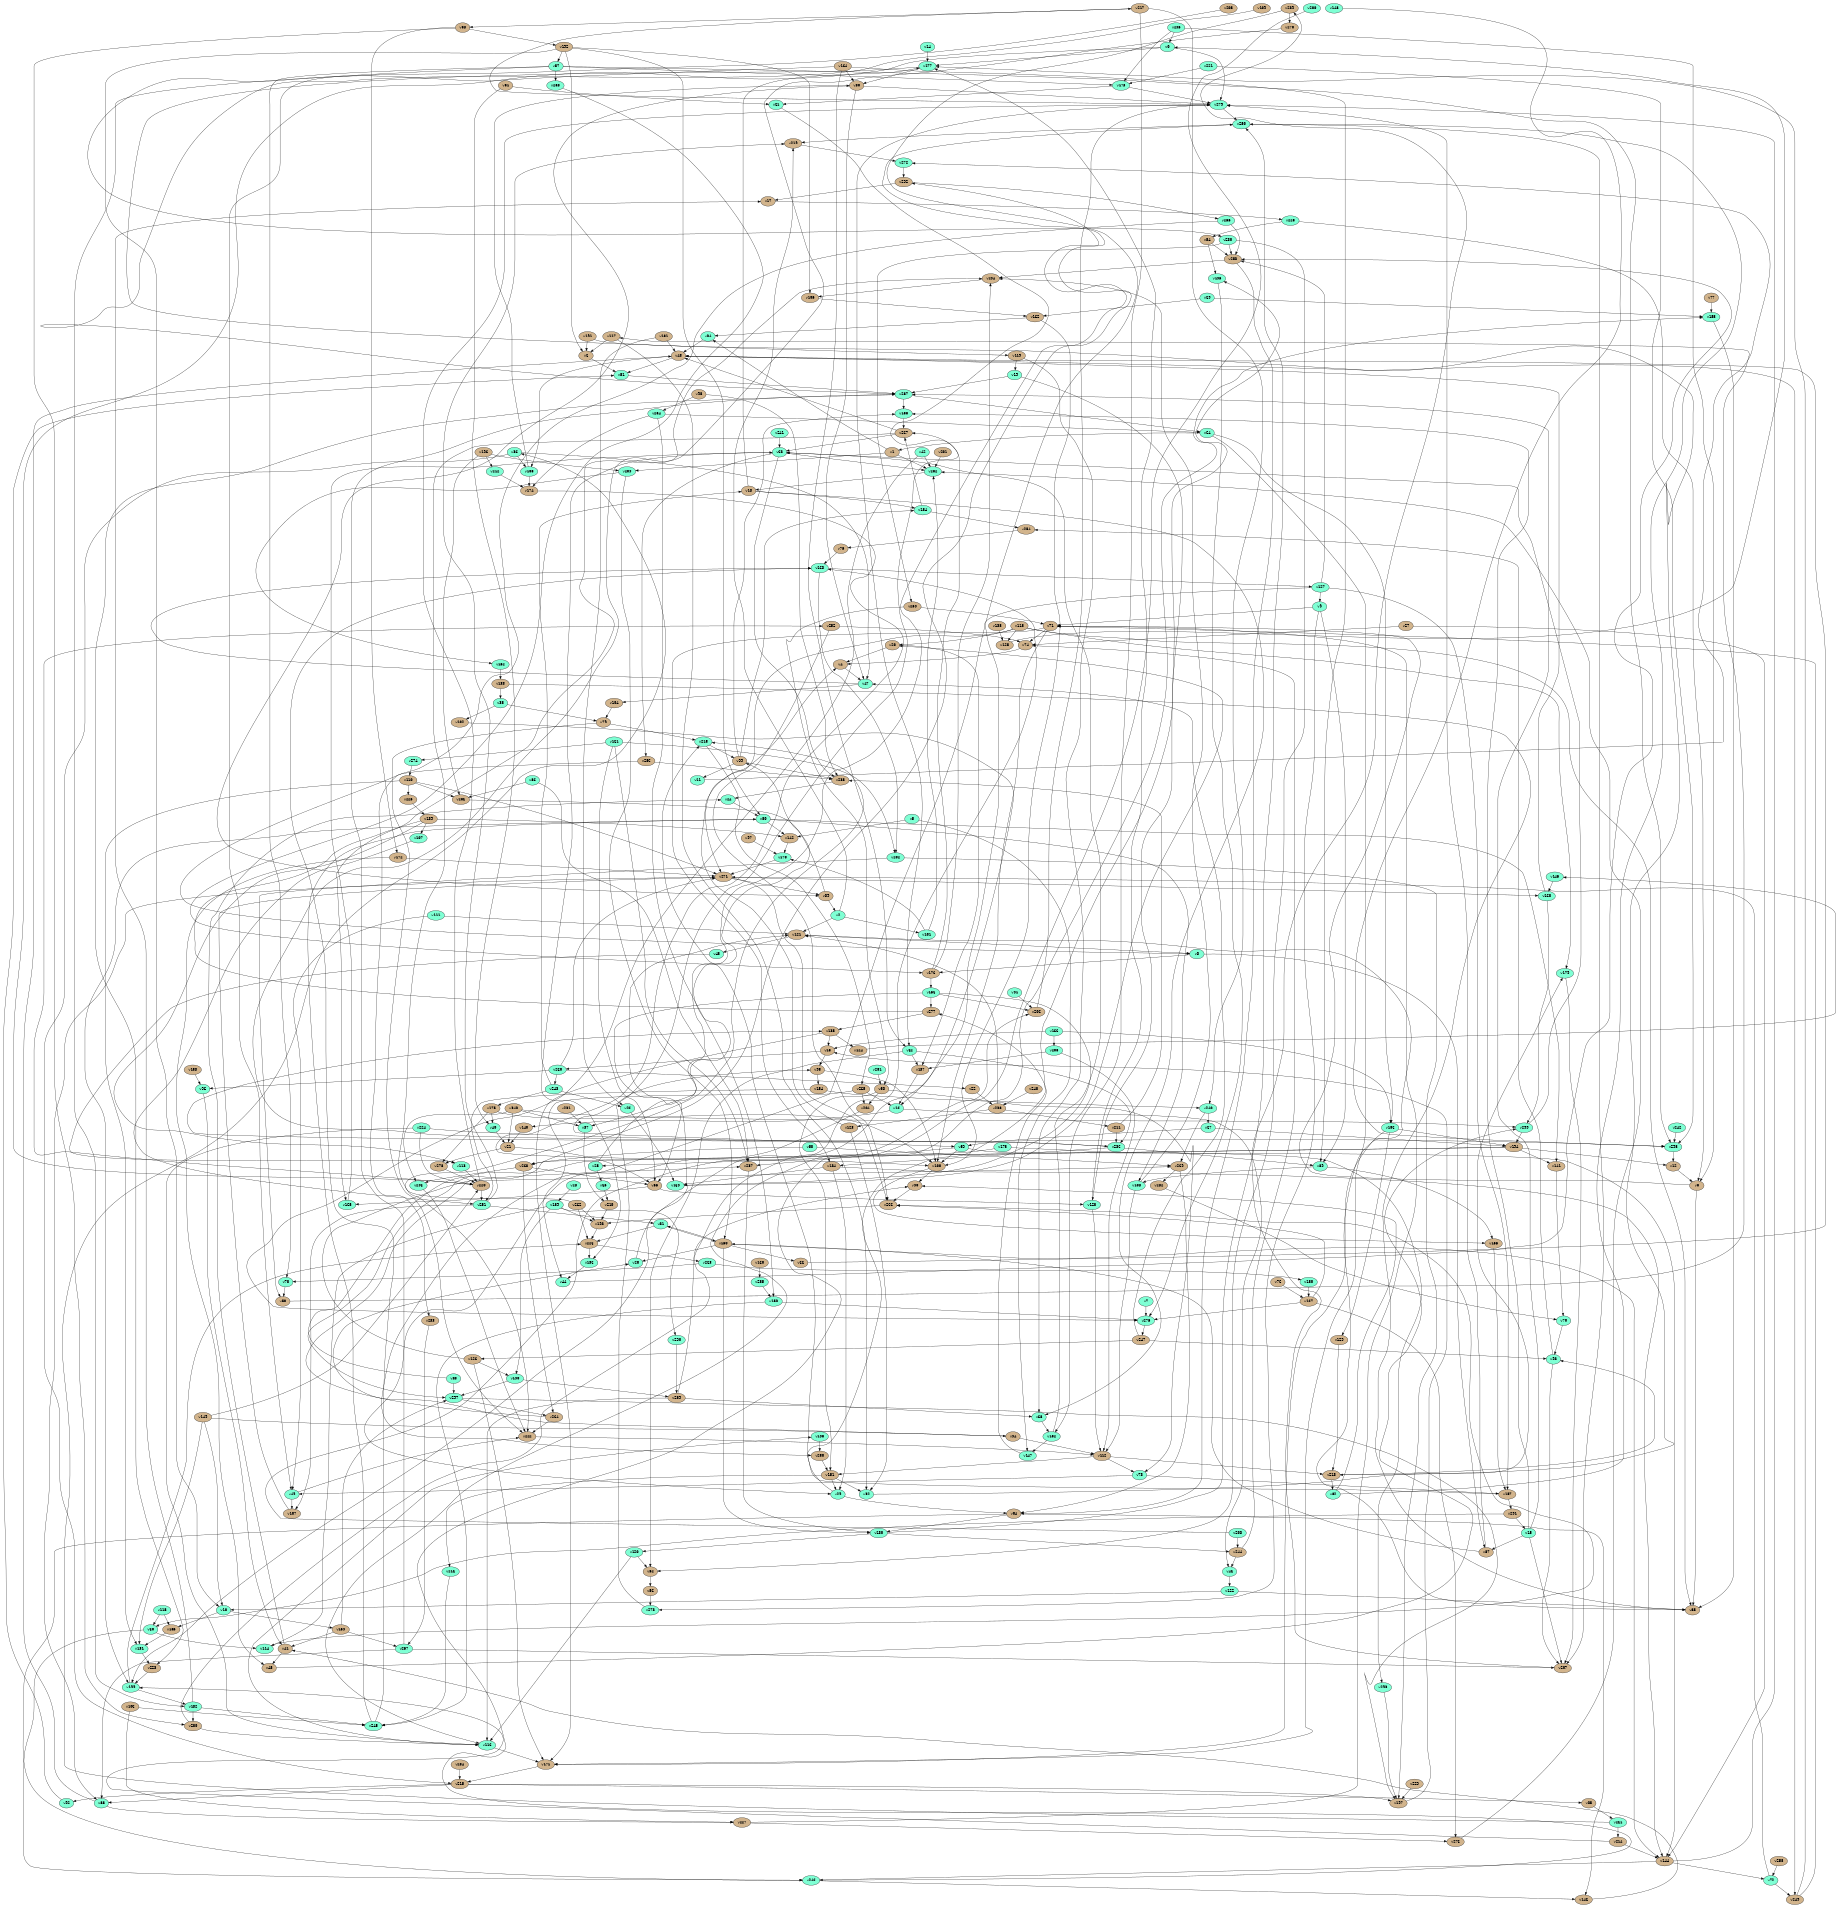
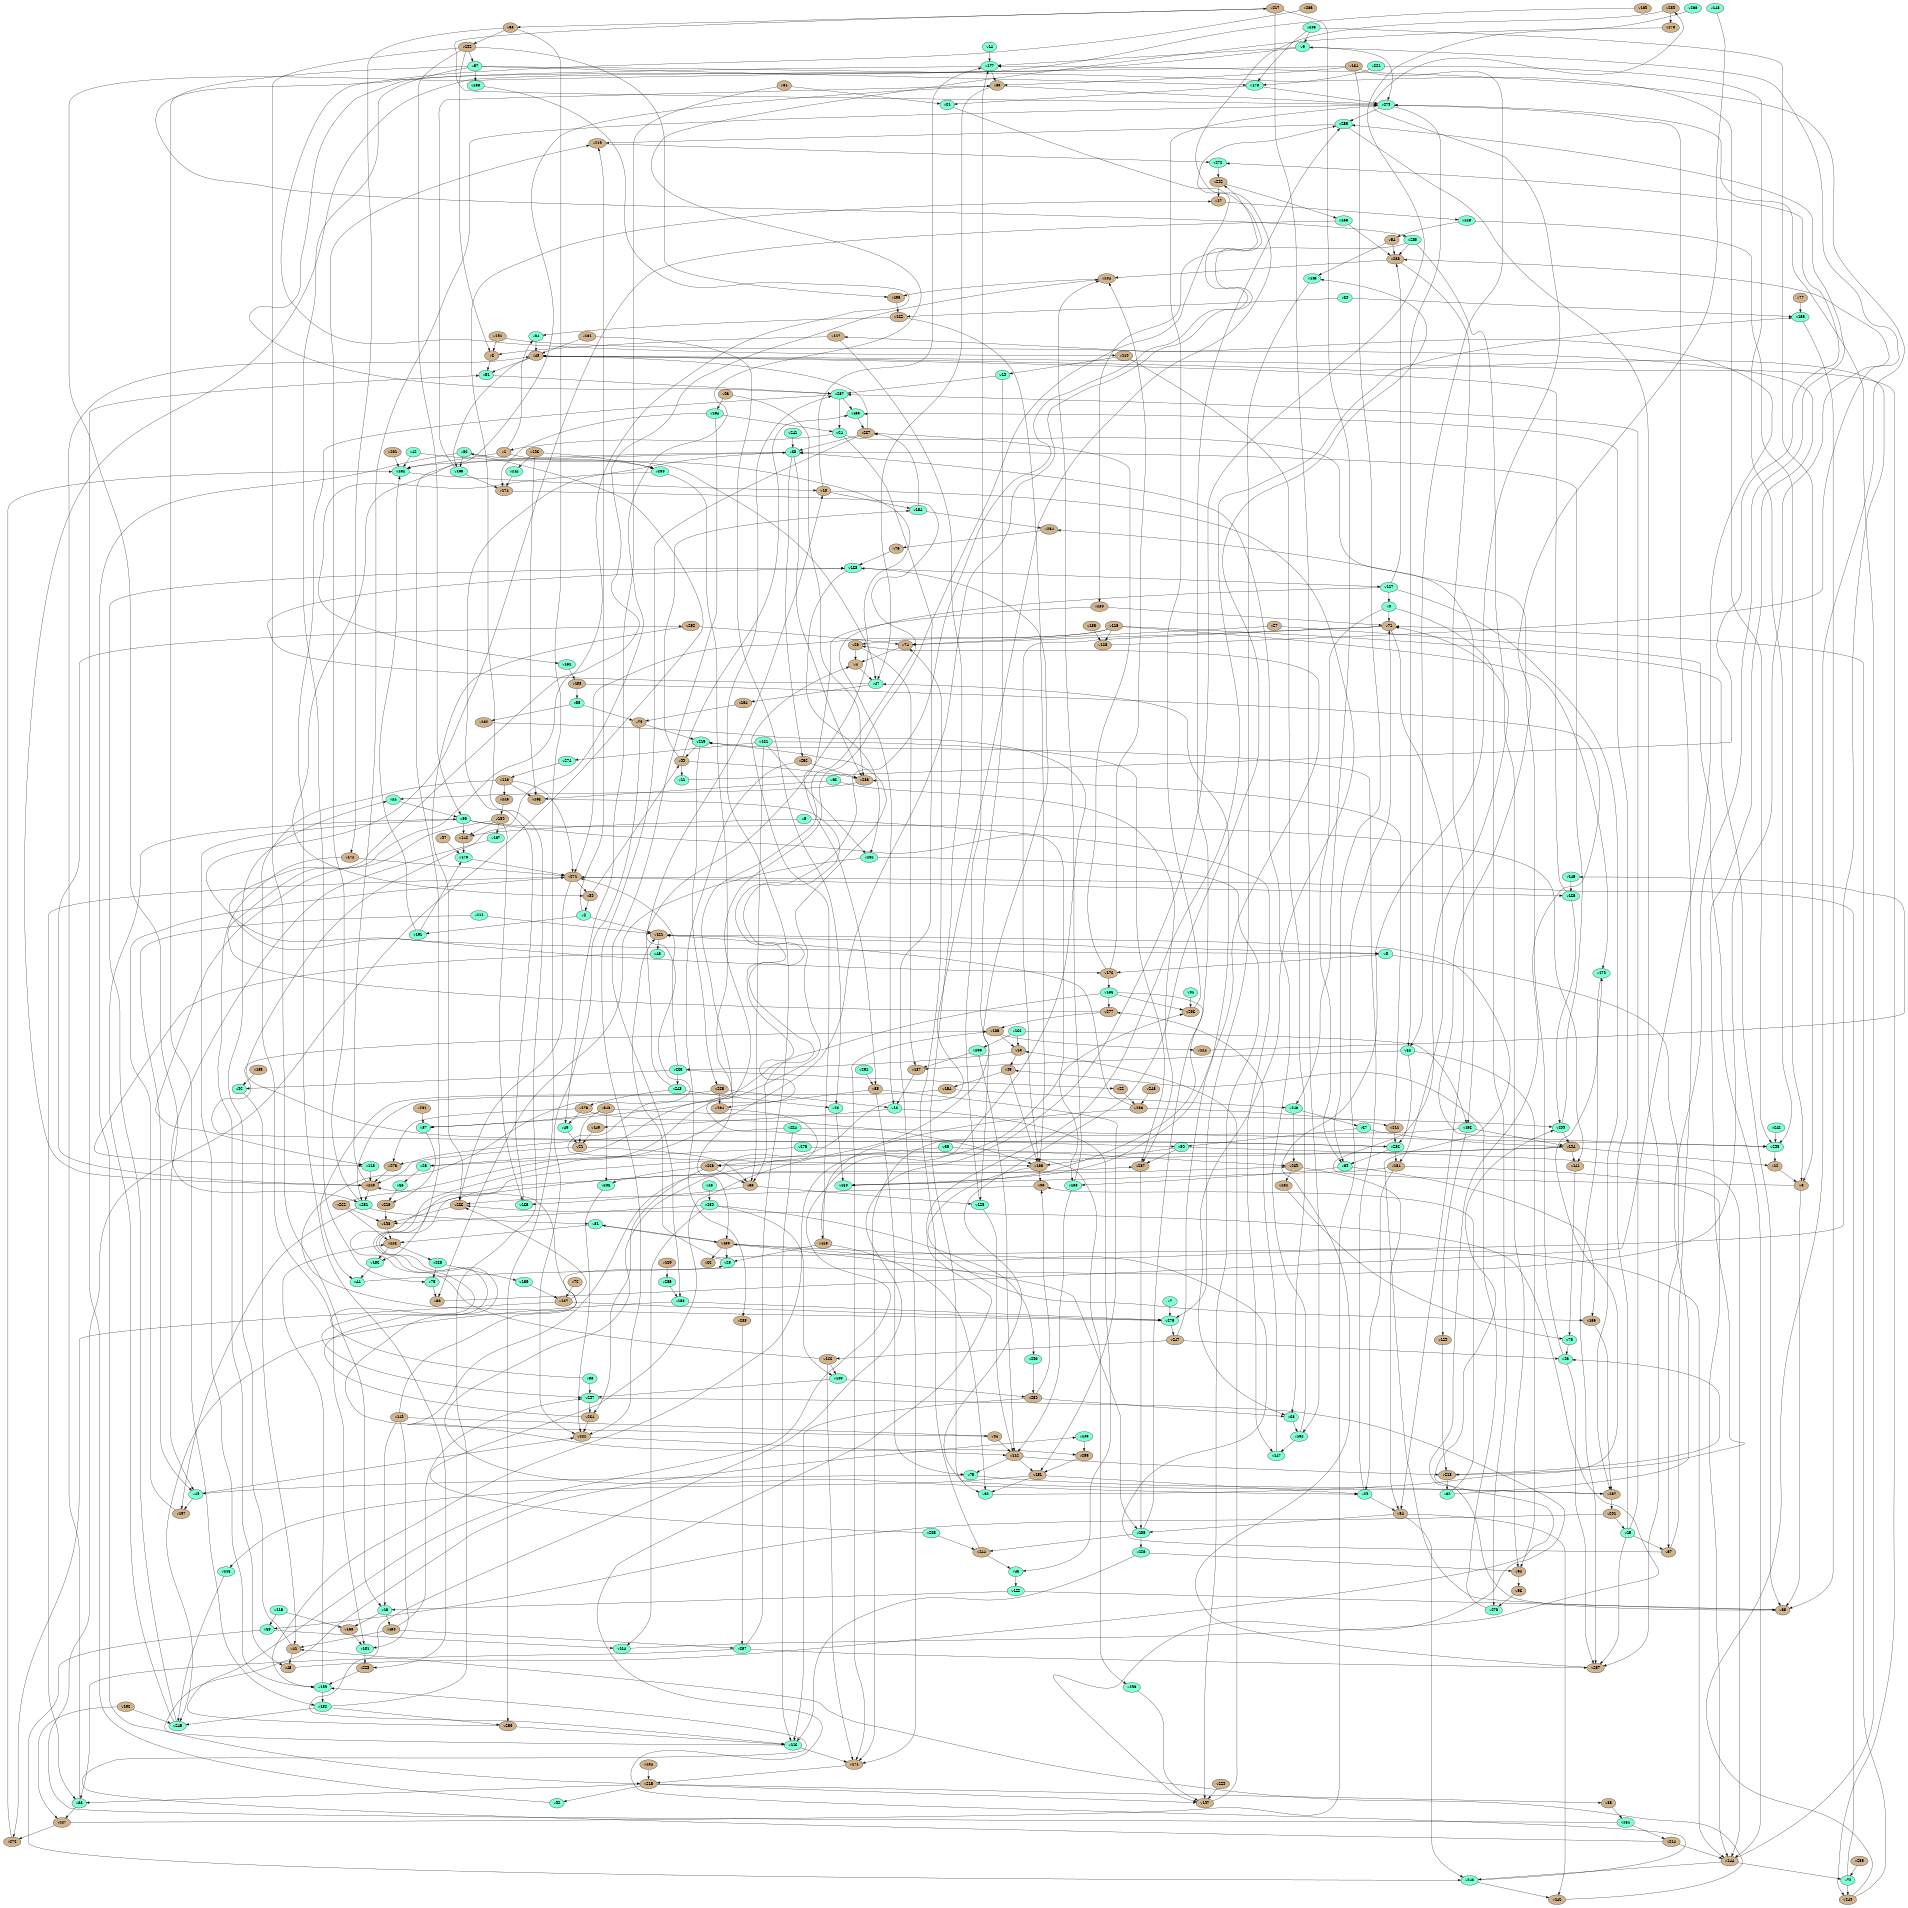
edge "v123" -> "v28": added
